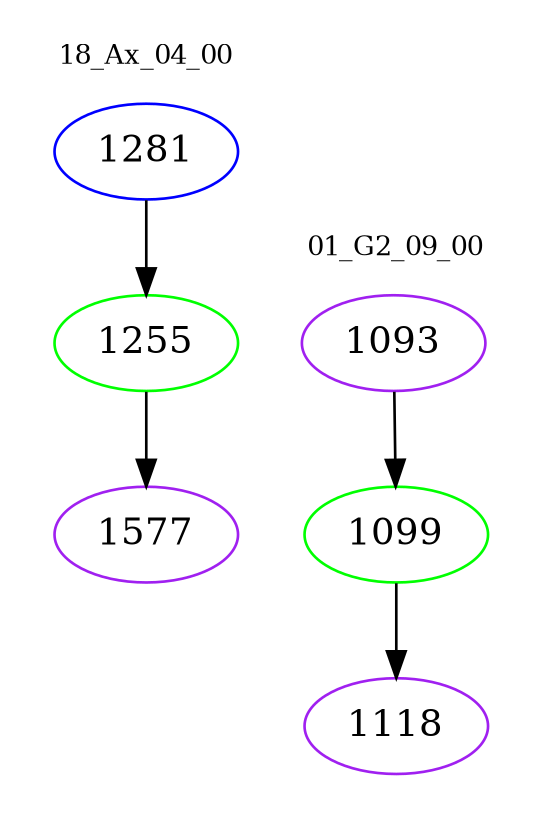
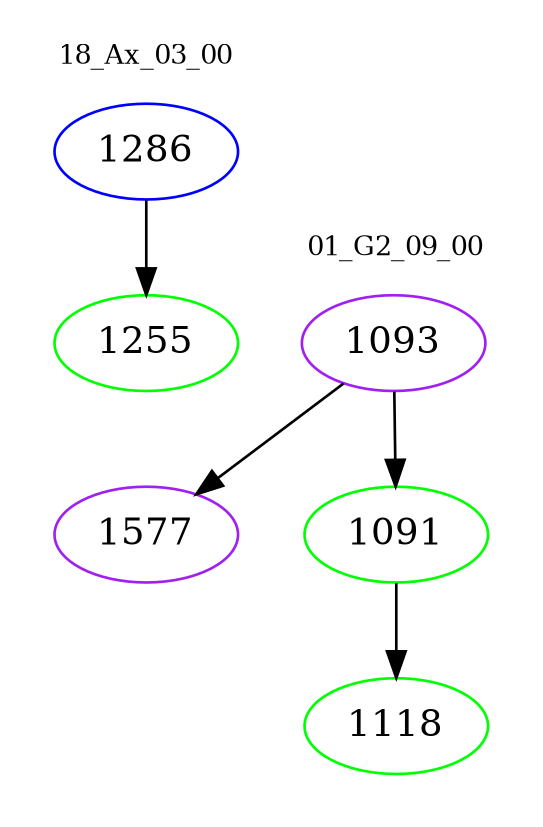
cluster "18_Ax_04_00": label "18_Ax_04_00" -> "18_Ax_03_00"
node "1281": label "1281" -> "1286"
edge "1255" -> "1577": now "1093" -> "1577"
node "1099": label "1099" -> "1091"
node "1118": color purple -> green
